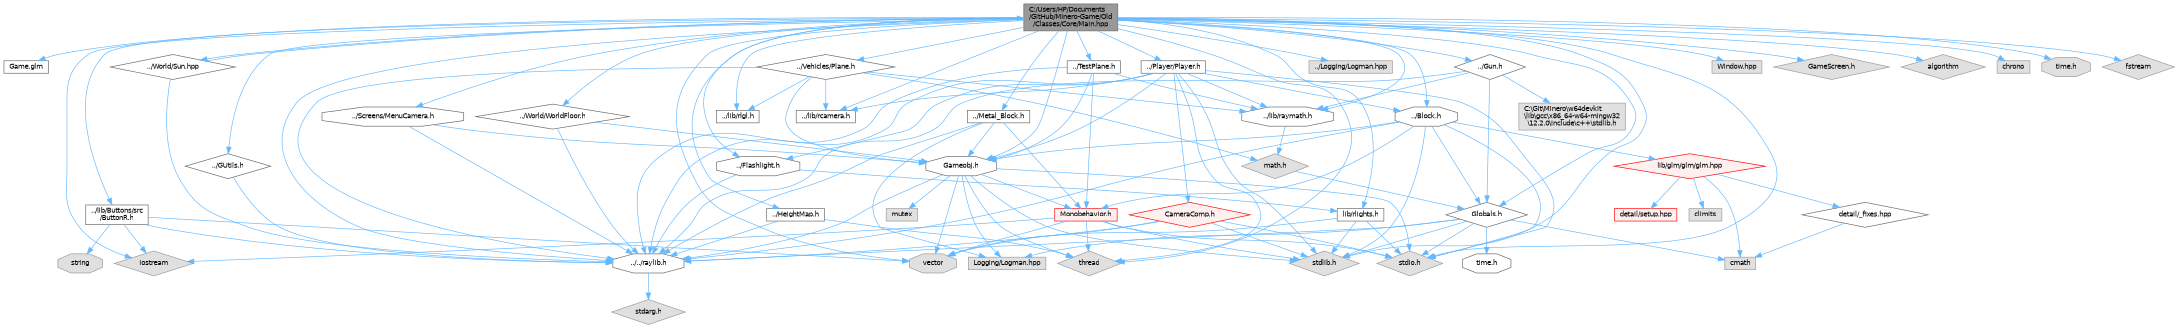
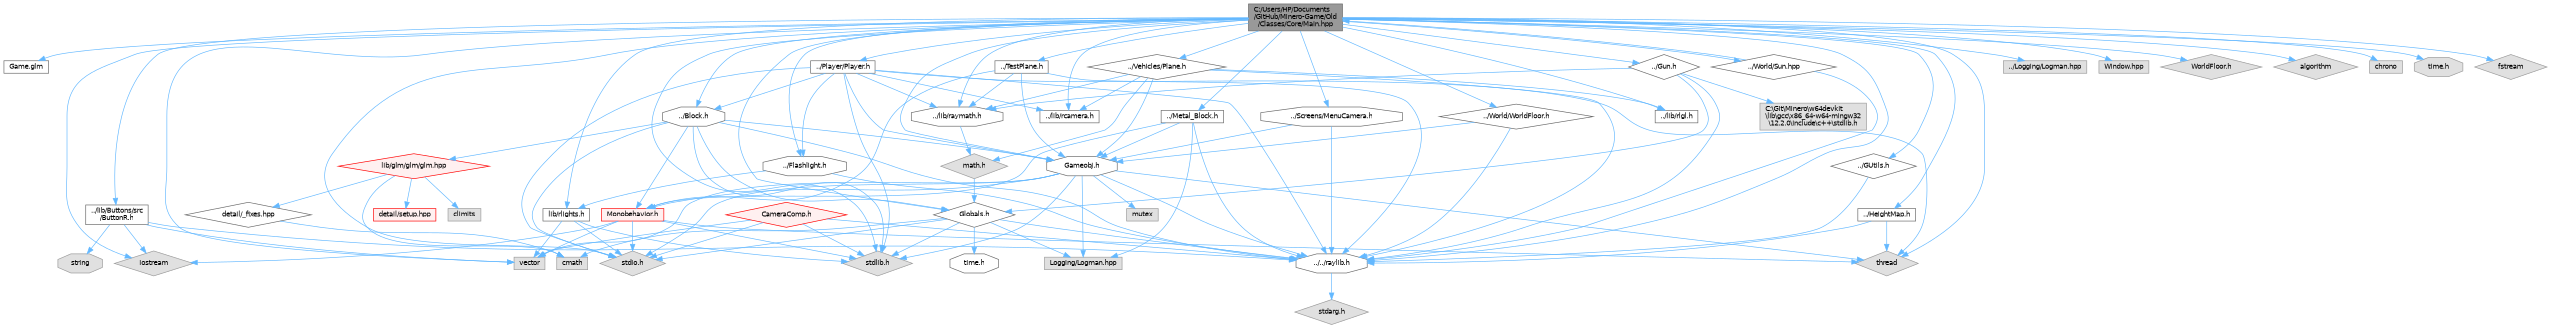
node "GameScreen.h": label "GameScreen.h" -> "WorldFloor.h"
edge "../Player/Player.h" -> "CameraComp.h": removed
node "vector": shape octagon -> box
